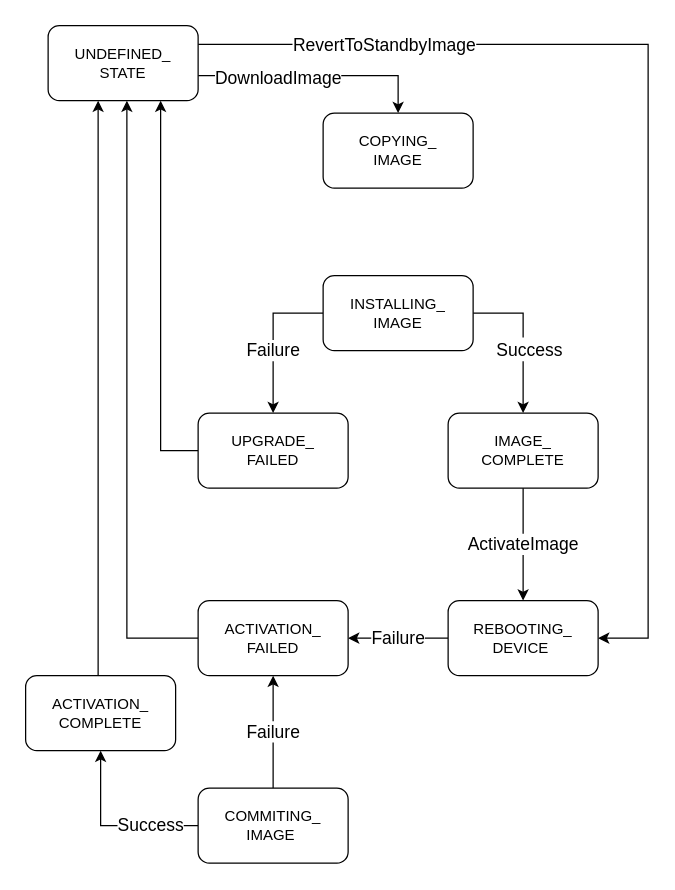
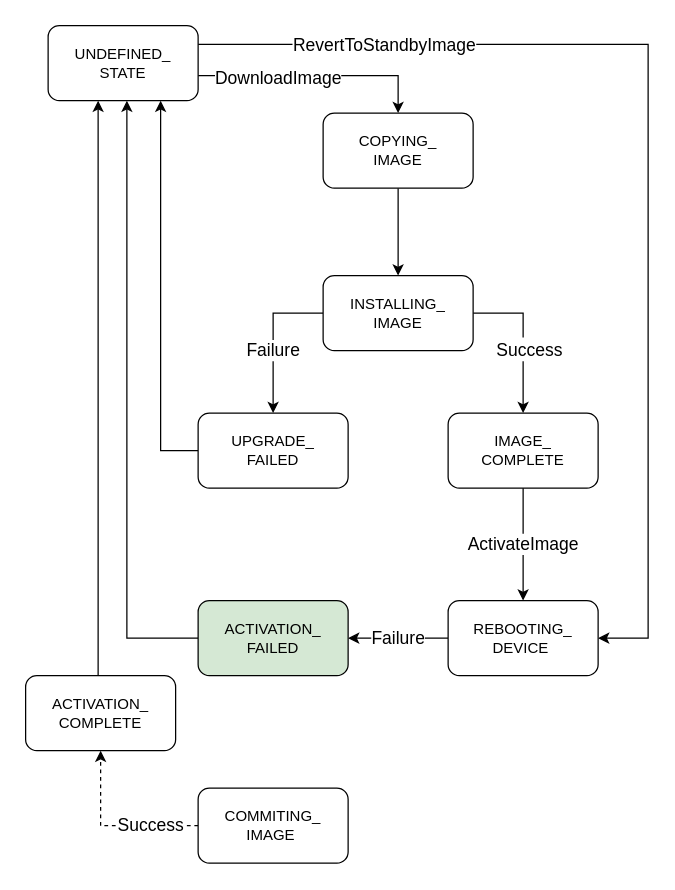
edge "COPYING_ IMAGE" -> "INSTALLING_ IMAGE": added
node "ACTIVATION_ FAILED": fillcolor #ffffff -> #d5e8d4
edge "COMMITING_ IMAGE" -> "ACTIVATION_ FAILED": removed, label "Failure"
edge "COMMITING_ IMAGE" -> "ACTIVATION_ COMPLETE": style solid -> dashed
